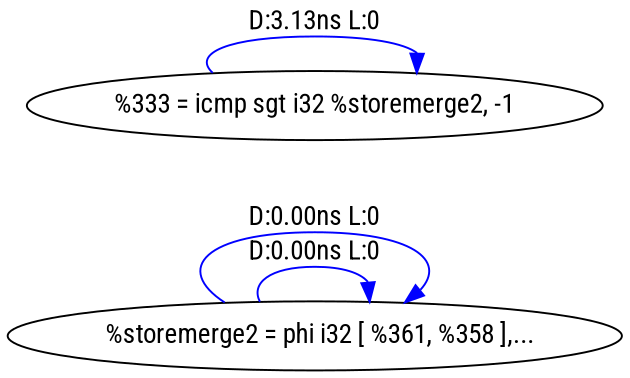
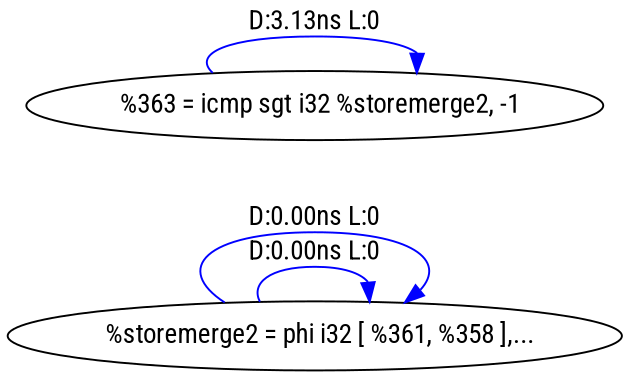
node "%333 = icmp sgt i32 %storemerge2, -1": label "%333 = icmp sgt i32 %storemerge2, -1" -> "%363 = icmp sgt i32 %storemerge2, -1"
